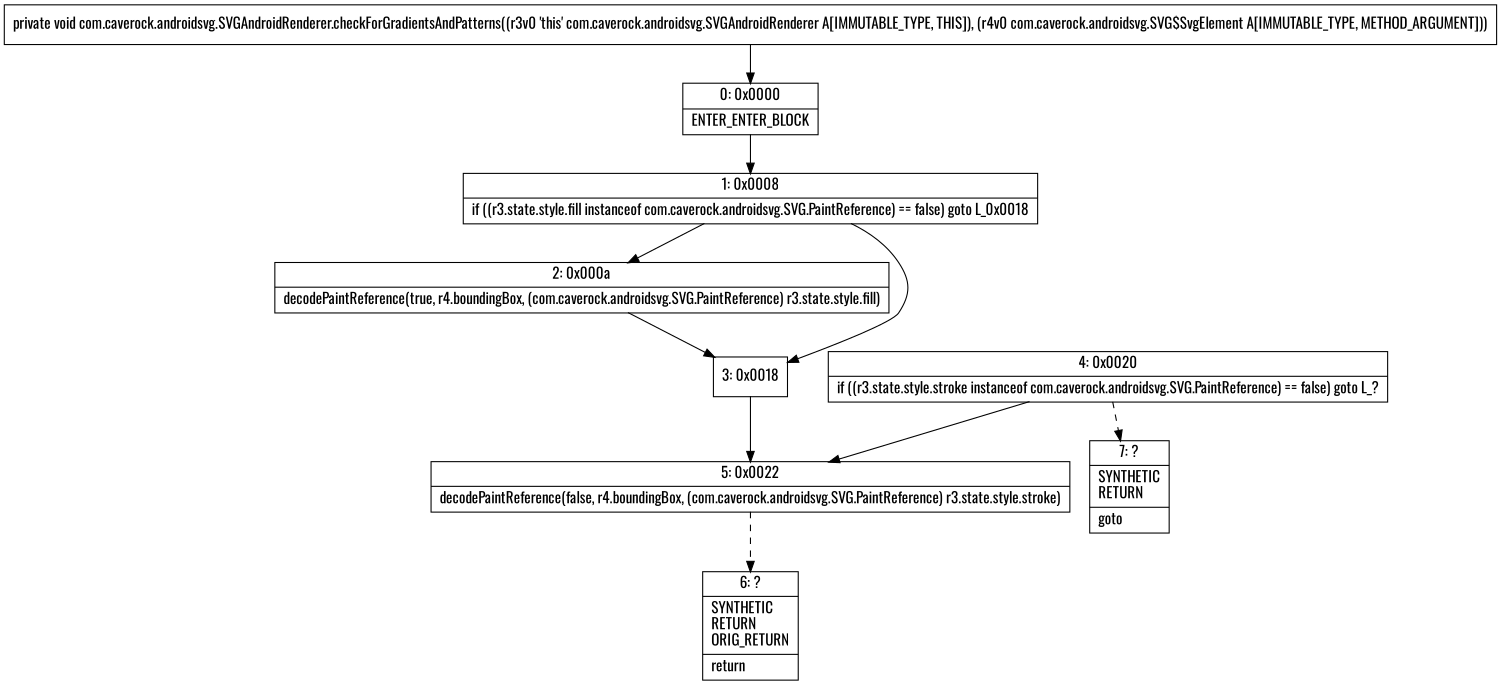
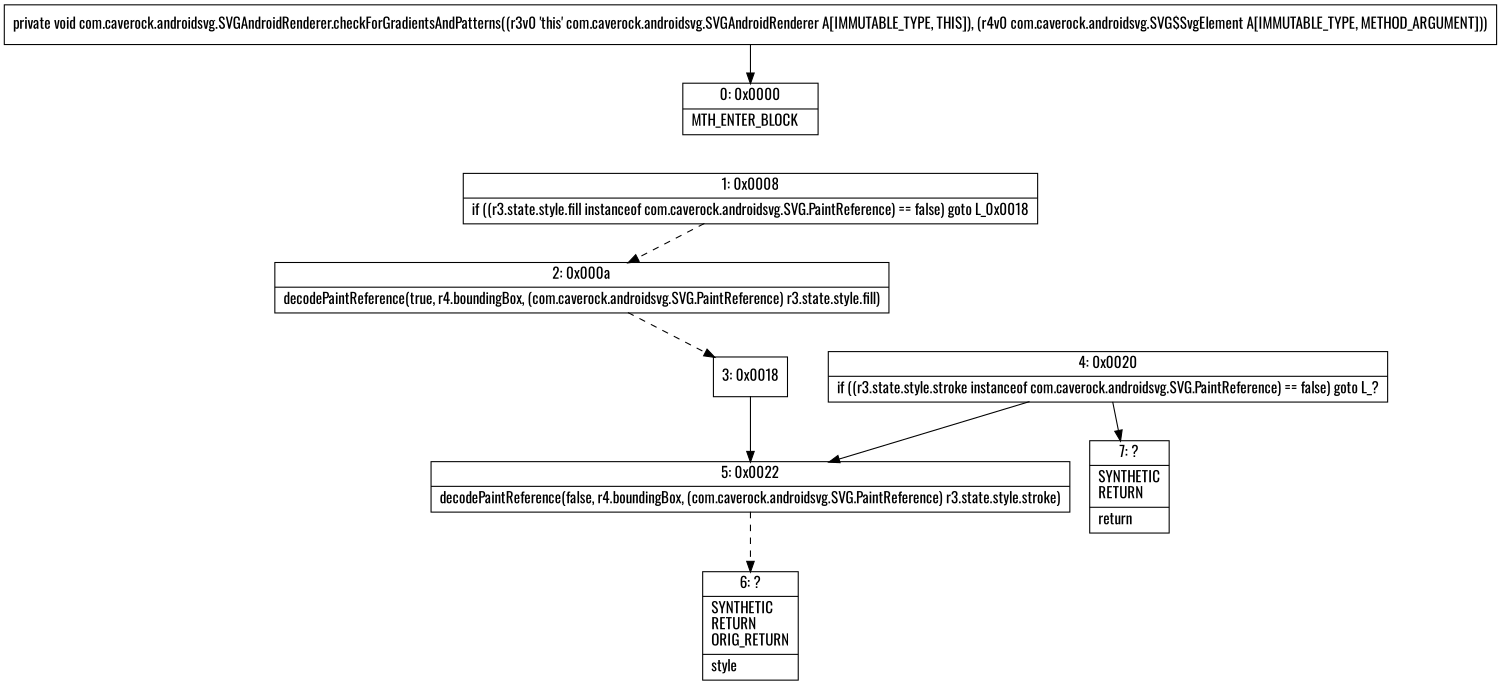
node "0: 0x0000": text "ENTER_ENTER_BLOCK" -> "MTH_ENTER_BLOCK"
edge "0: 0x0000" -> "1: 0x0008": removed
edge "1: 0x0008" -> "2: 0x000a": style solid -> dashed
edge "1: 0x0008" -> "3: 0x0018": removed
edge "2: 0x000a" -> "3: 0x0018": style solid -> dashed
edge "4: 0x0020" -> "7: ?": style dashed -> solid
node "7: ?": text "goto" -> "return"
node "6: ?": text "return" -> "style"
